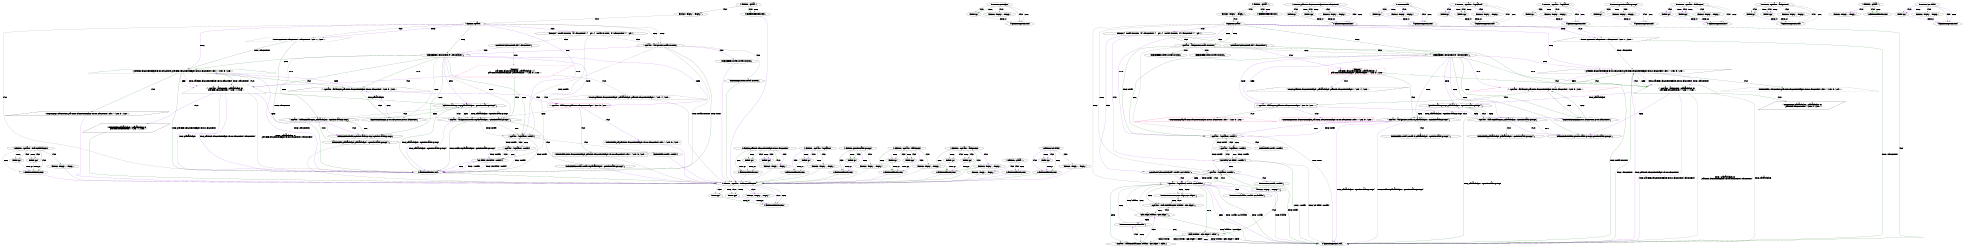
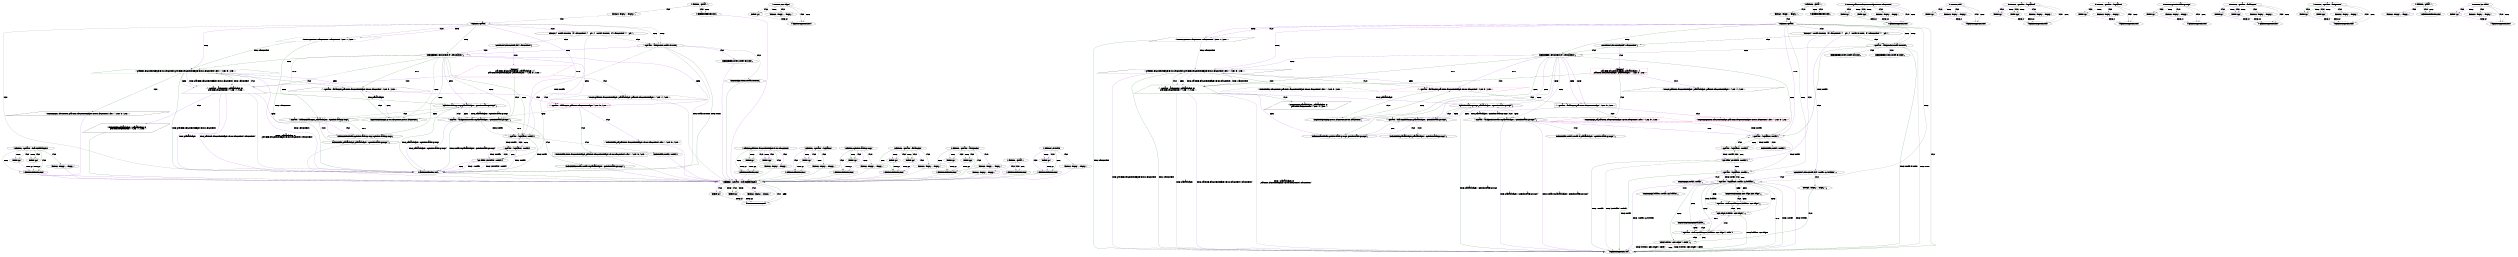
edge "(FIELD_IDENTIFIER,Hide,Hide)" -> "(Hide,bubble_->GetWidget()->Hide())": now "(<operator>.indirectFieldAccess,bubble_->GetWidget()->Hide)" -> "(Hide,bubble_->GetWidget()->Hide())"
edge "(Hide,bubble_->GetWidget()->Hide())" -> "(<operator>.indirectFieldAccess,bubble_->GetWidget()->Hide)": label "DDG: bubble_" -> "AST: "
